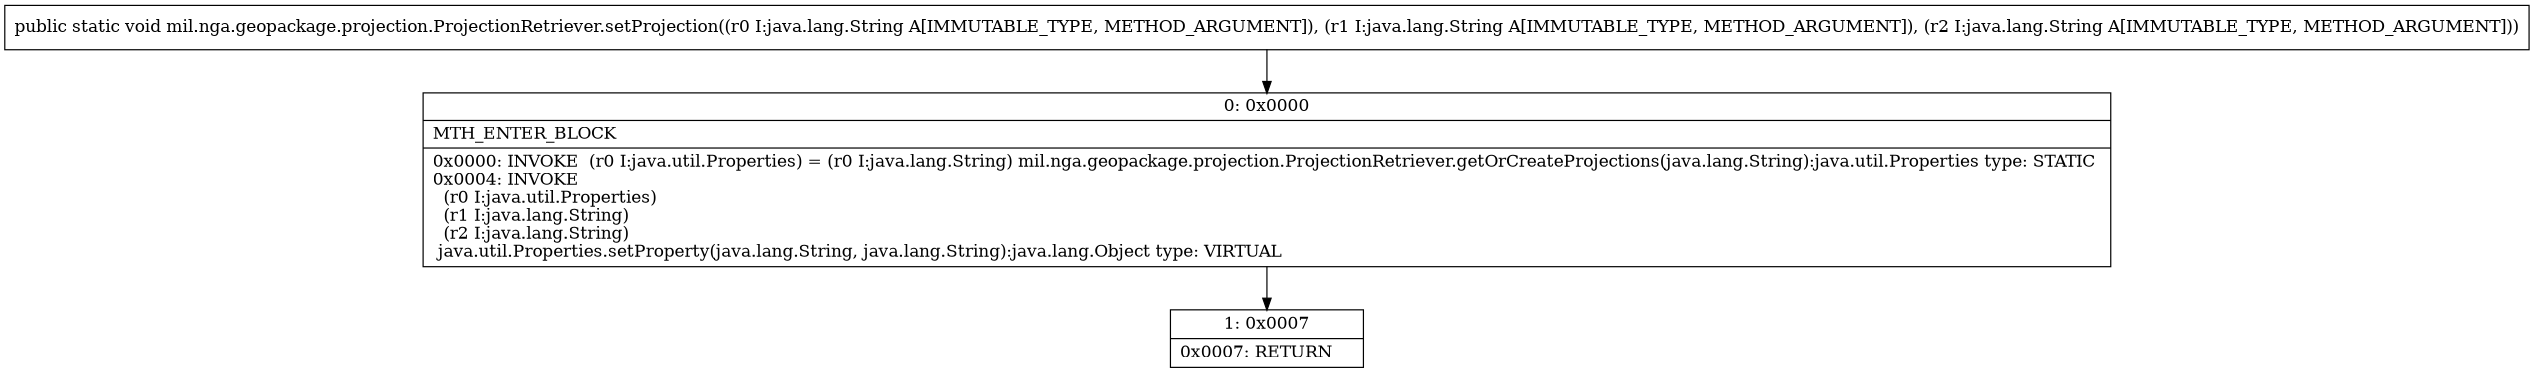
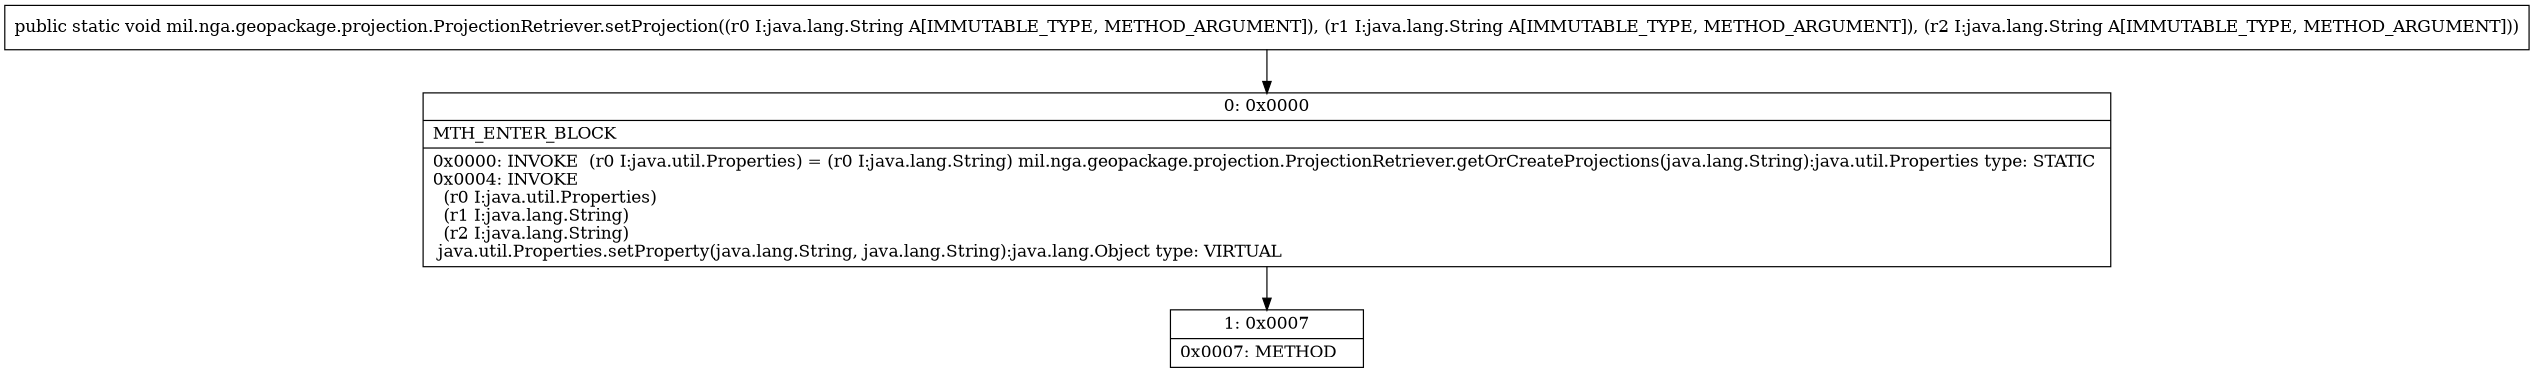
node "1: 0x0007": text "0x0007: RETURN" -> "0x0007: METHOD"
